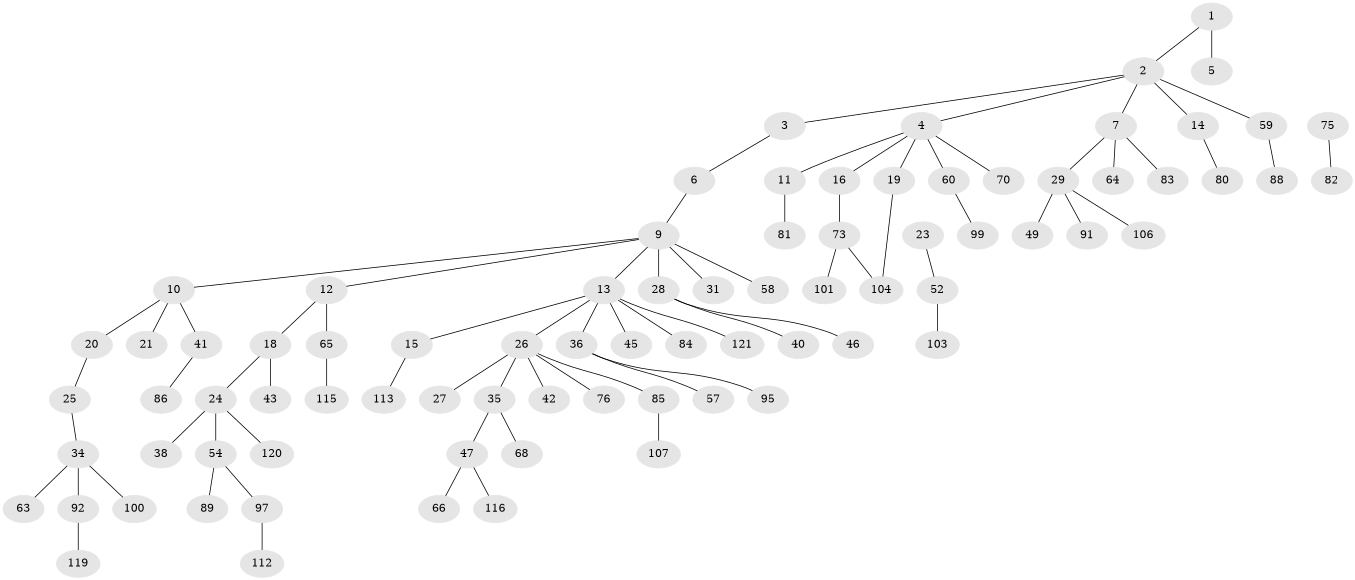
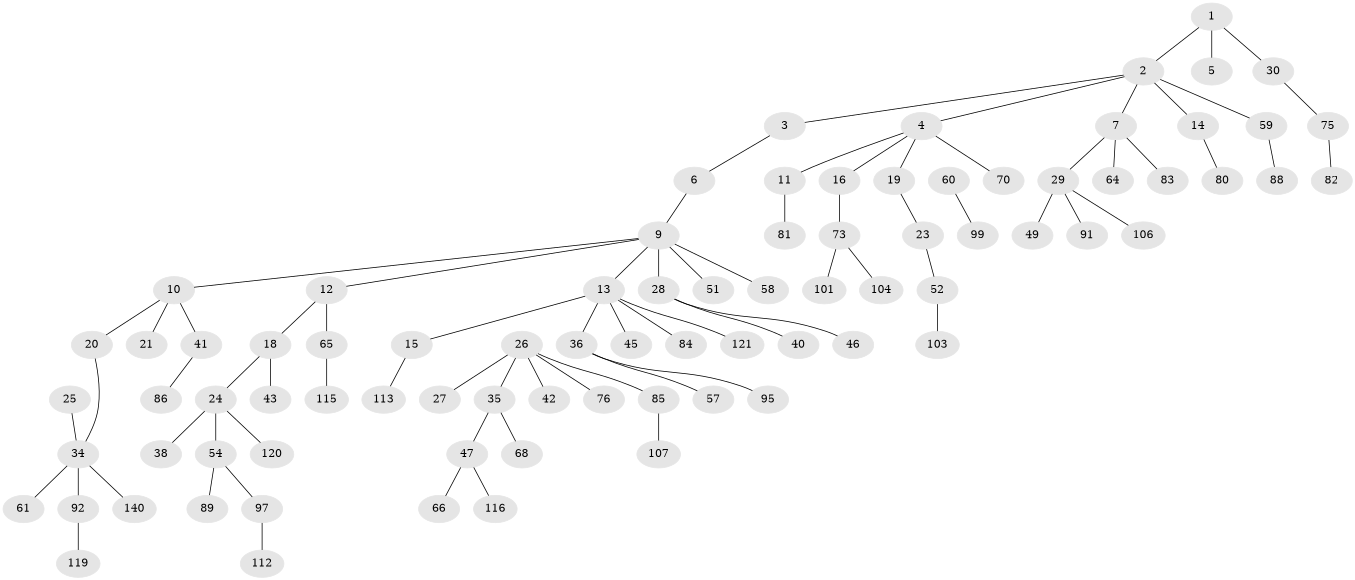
node "30": added
edge "4" -- "60": removed
edge "19" -- "104": now "19" -- "23"
node "31": label "31" -> "51"
edge "13" -- "26": removed
edge "20" -- "25": now "20" -- "34"
node "63": label "63" -> "61"
node "100": label "100" -> "140"
